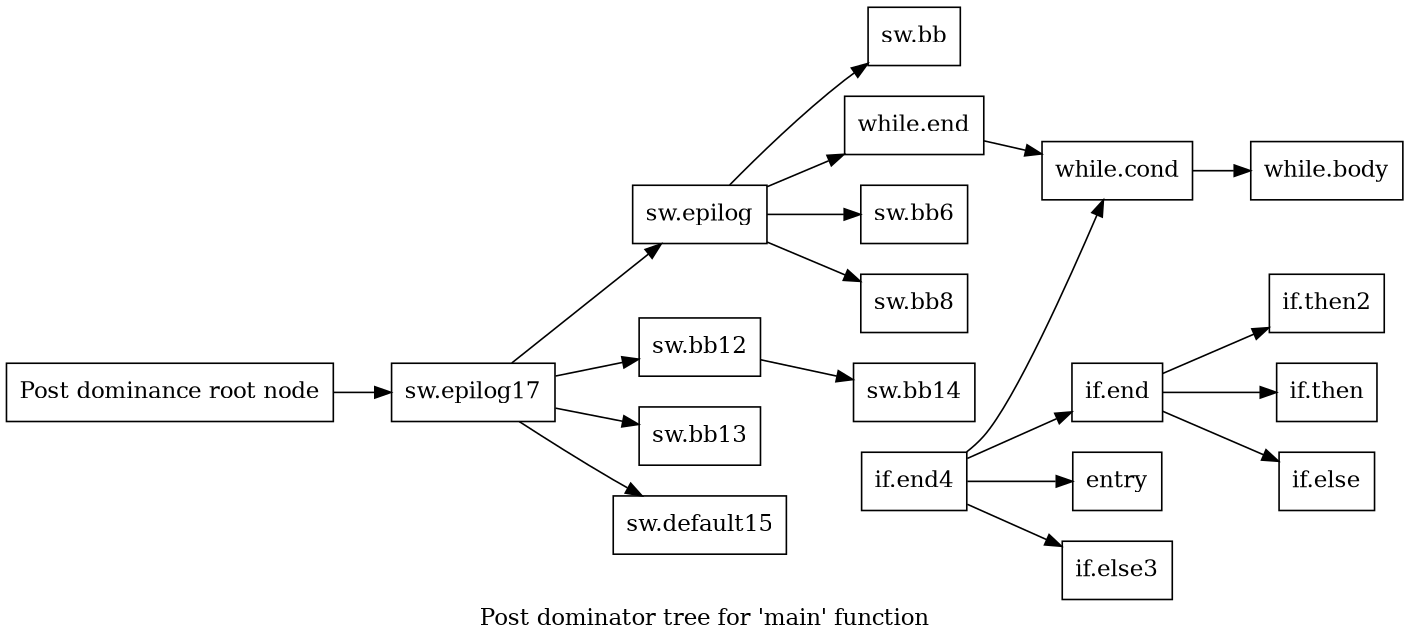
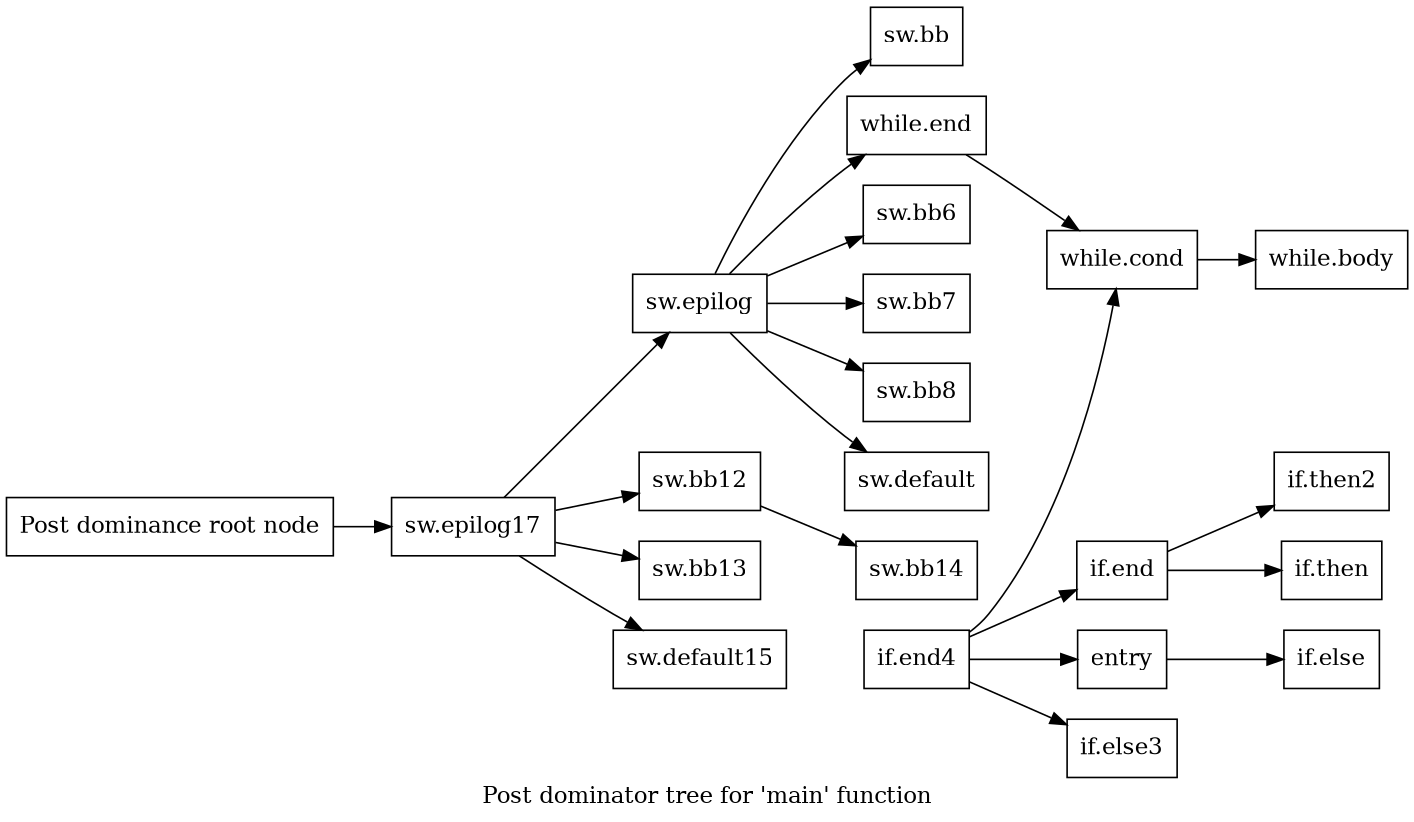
node "sw.bb7": added
edge "if.end" -> "if.else": now "entry" -> "if.else"
node "sw.default": added
